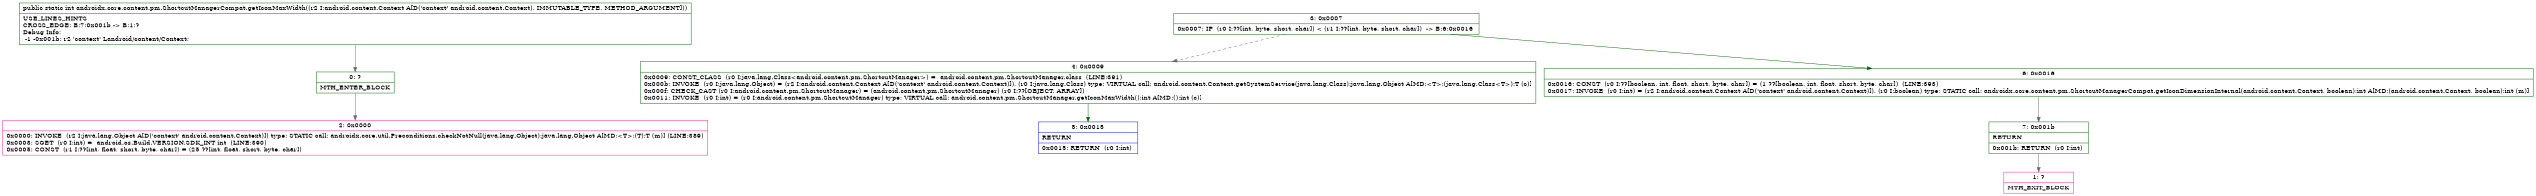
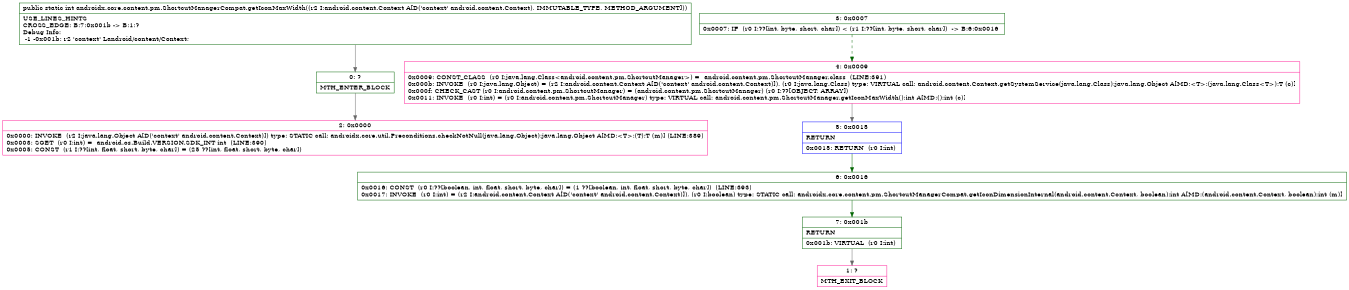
edge "3: 0x0007" -> "4: 0x0009": color gray40 -> darkgreen
edge "3: 0x0007" -> "6: 0x0016": now "5: 0x0015" -> "6: 0x0016"
node "4: 0x0009": color darkgreen -> deeppink
edge "6: 0x0016" -> "7: 0x001b": color gray40 -> darkgreen
edge "4: 0x0009" -> "5: 0x0015": color darkgreen -> gray40
node "7: 0x001b": text "0x001b: RETURN  (r0 I:int)" -> "0x001b: VIRTUAL  (r0 I:int)"
